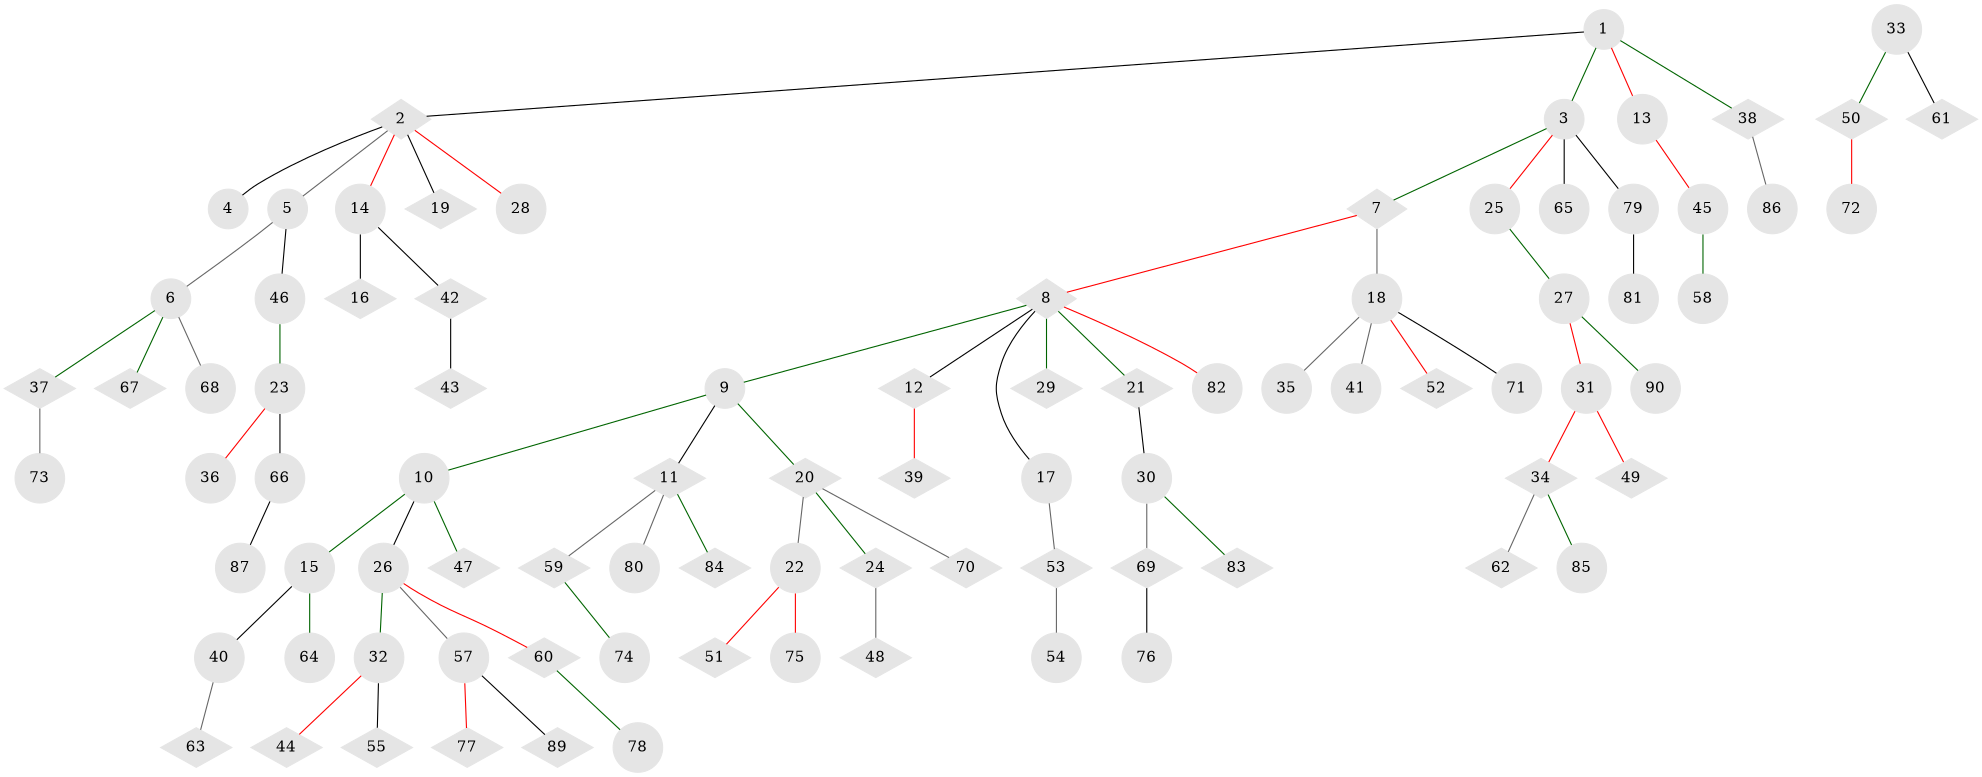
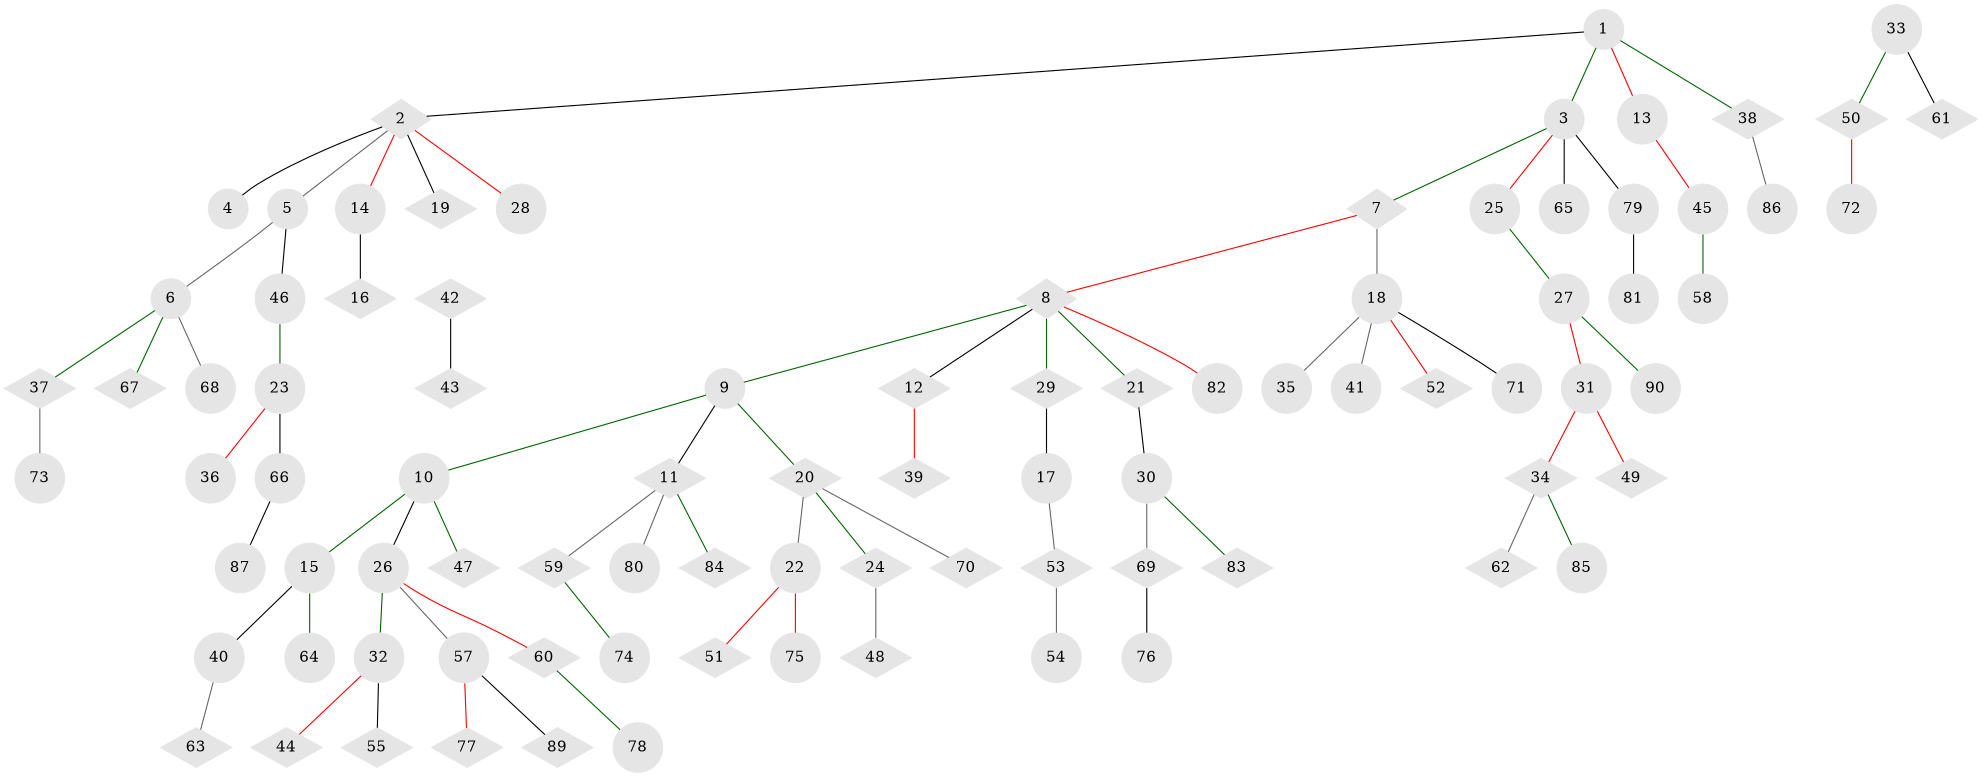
edge "14" -- "42": removed
edge "8" -- "17": now "29" -- "17"
